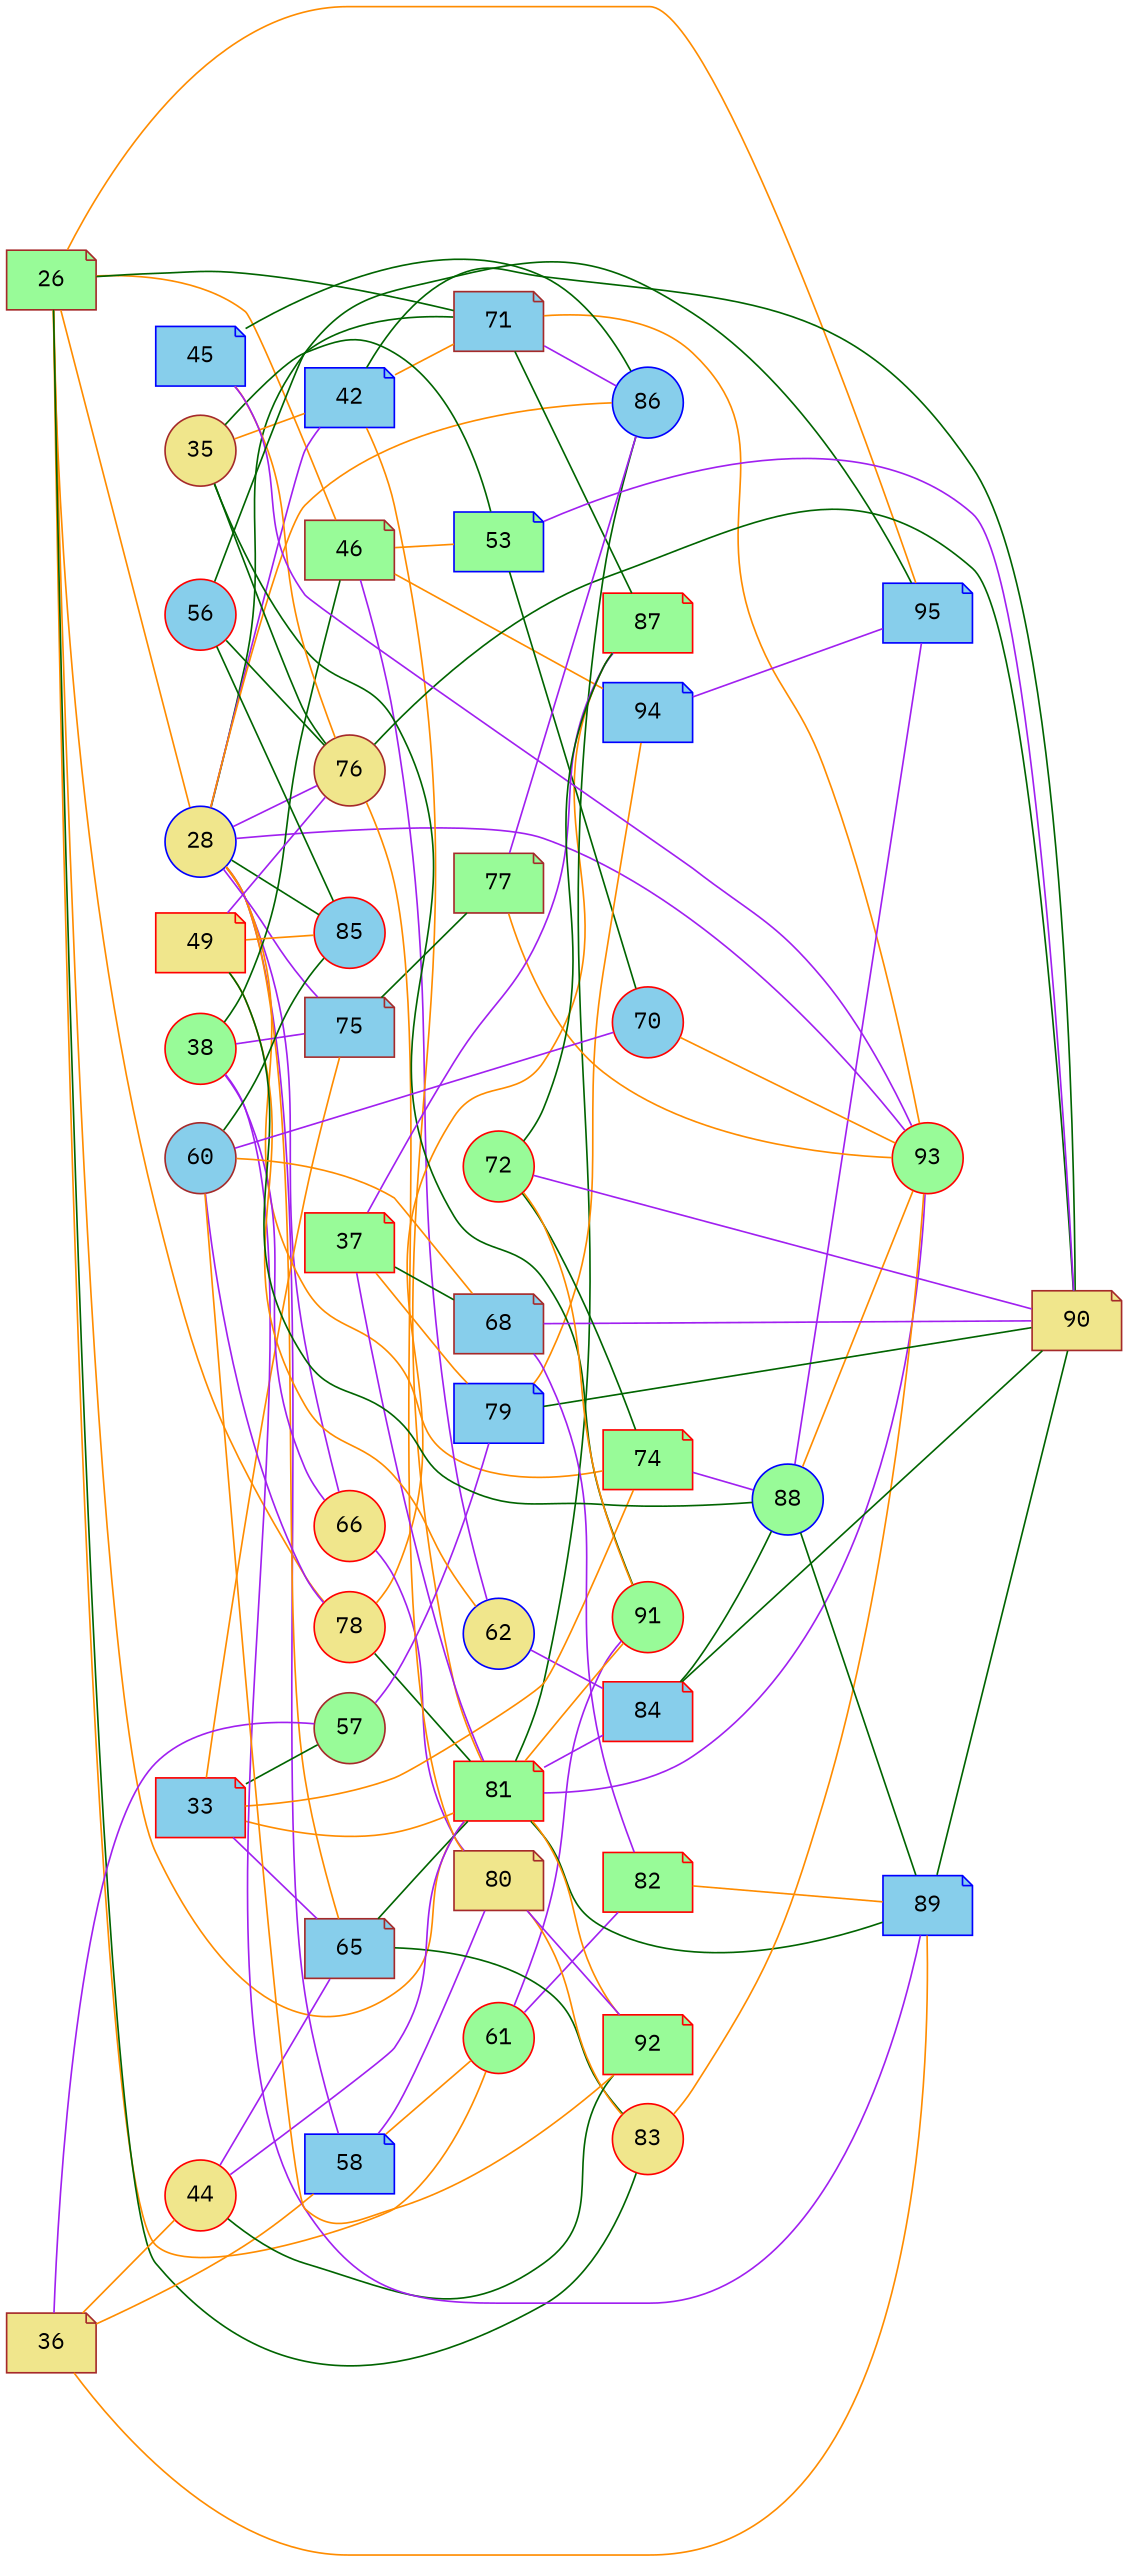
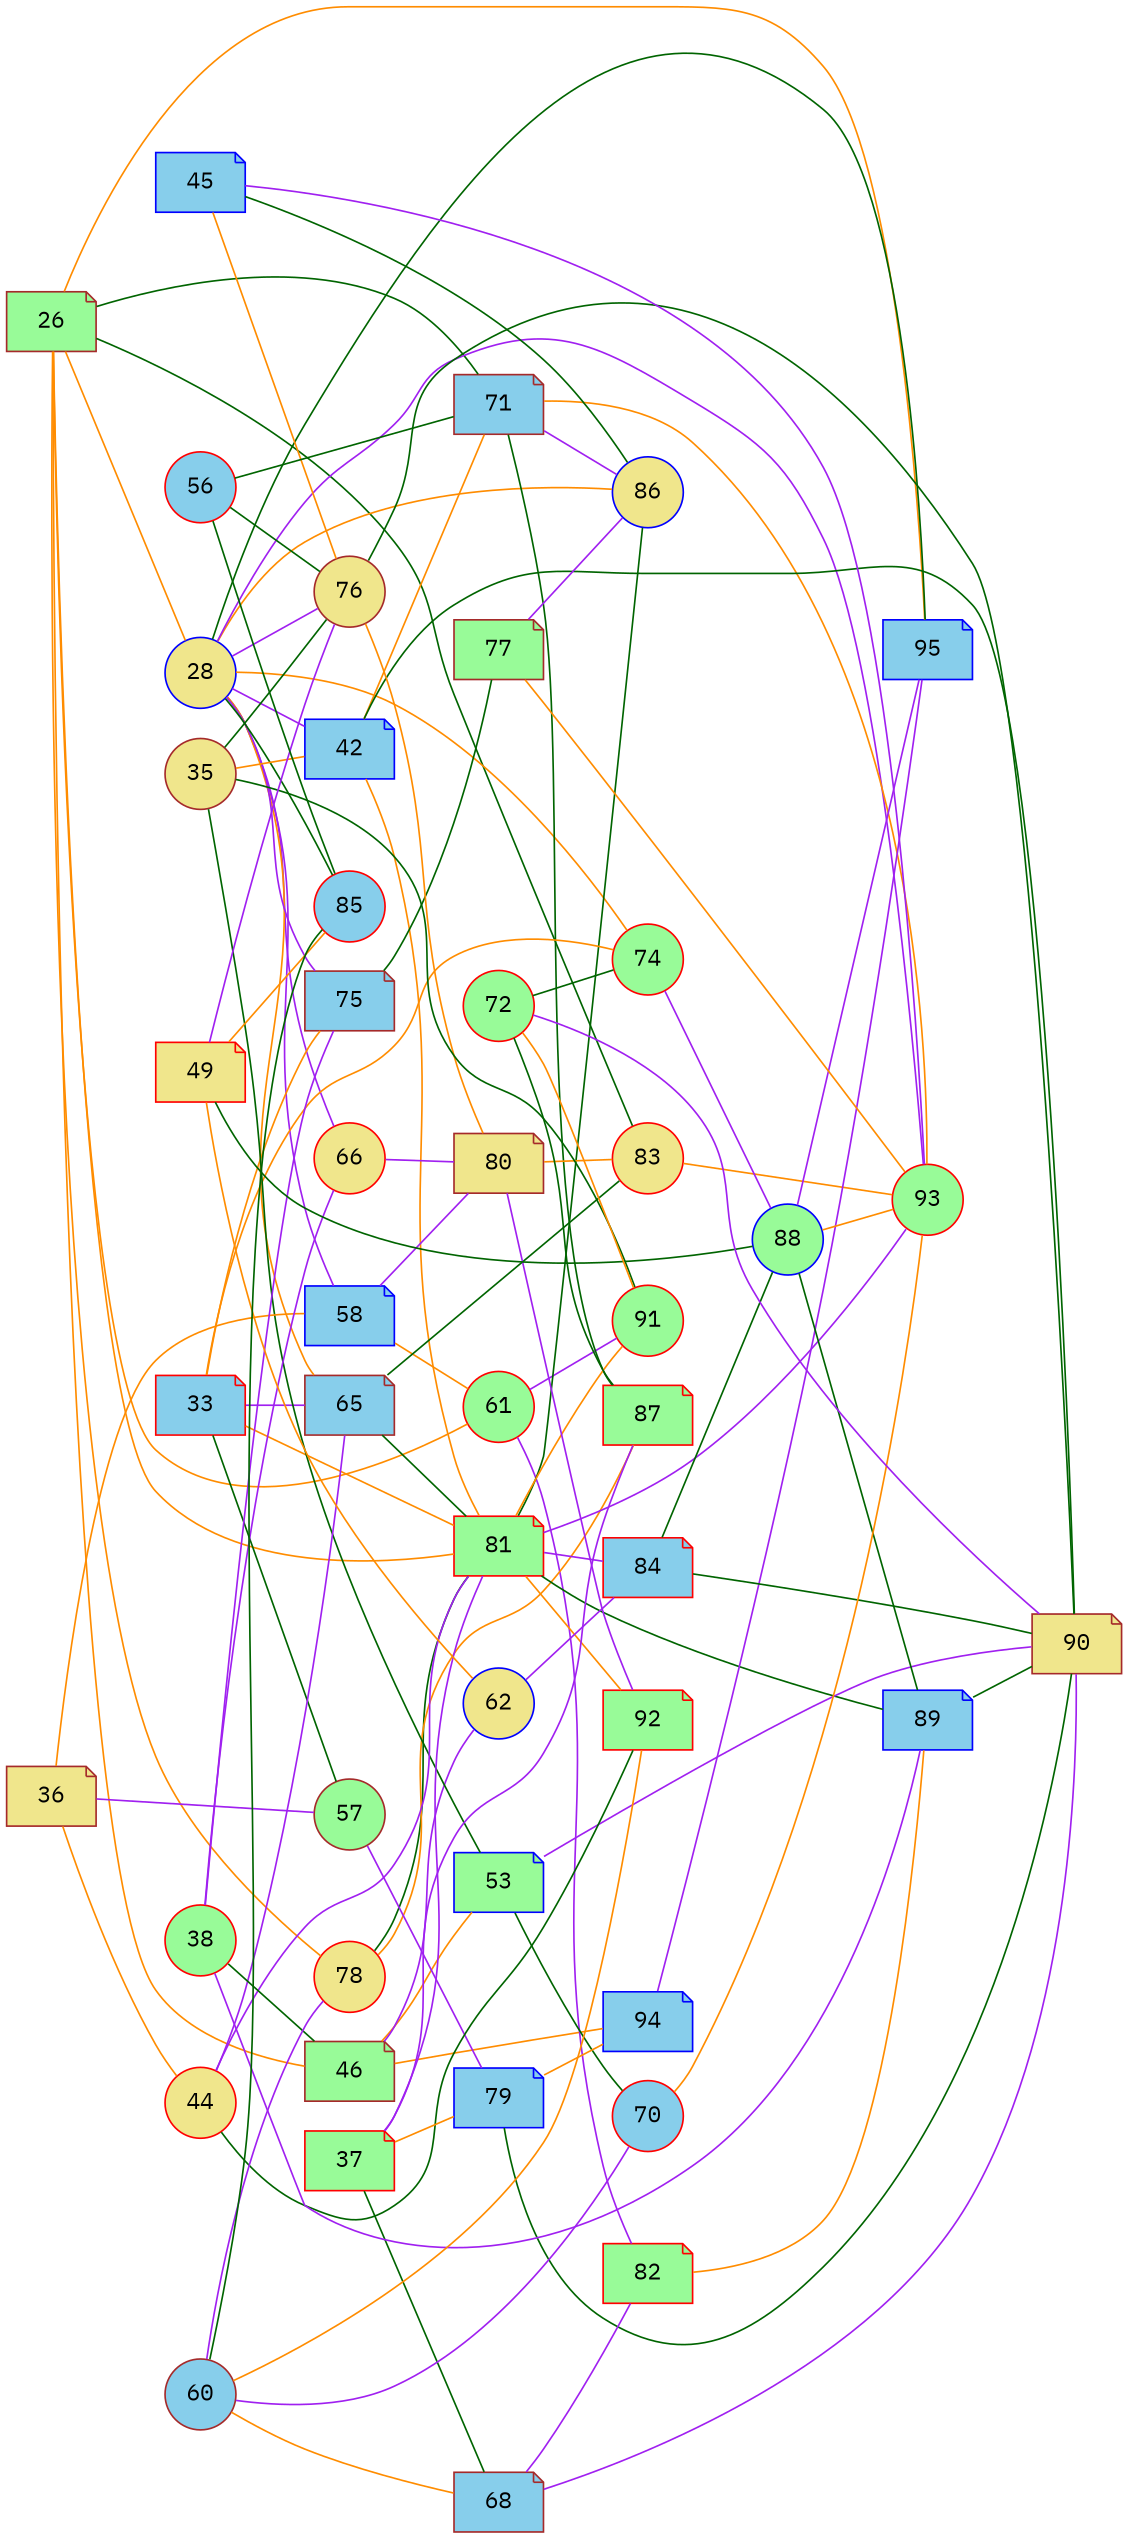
node "86": fillcolor skyblue -> khaki
node "74": shape note -> circle
edge "89" -- "36": removed
